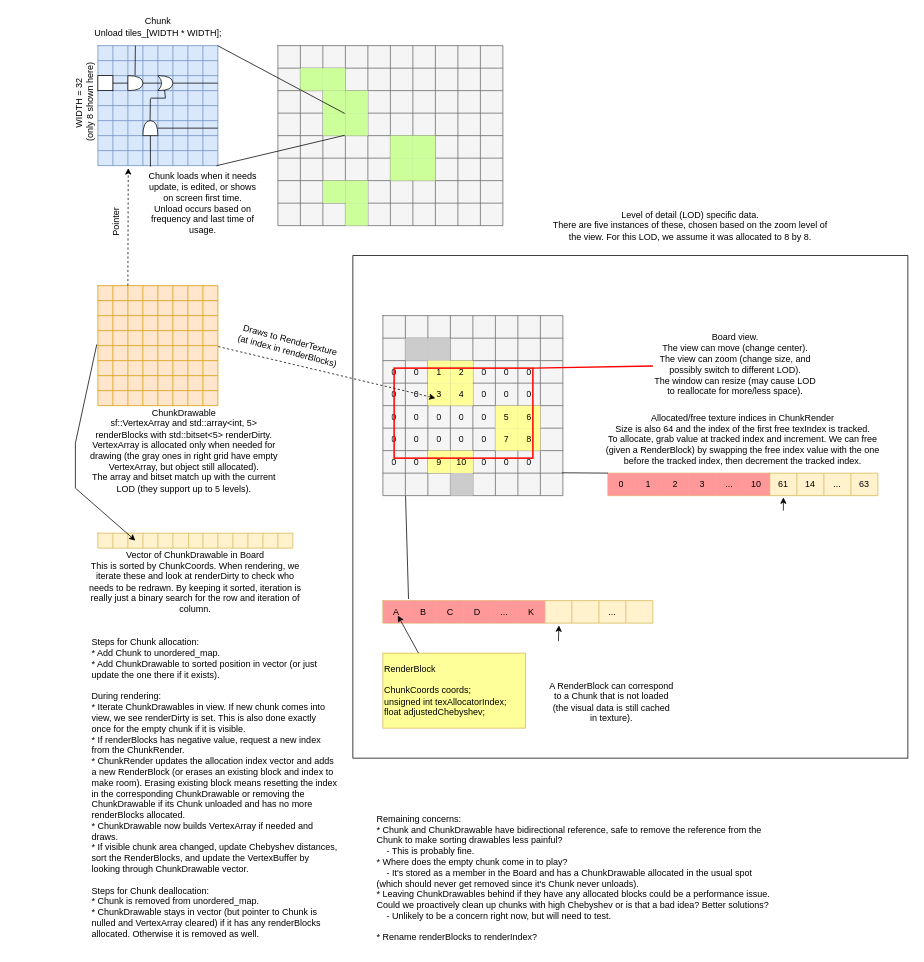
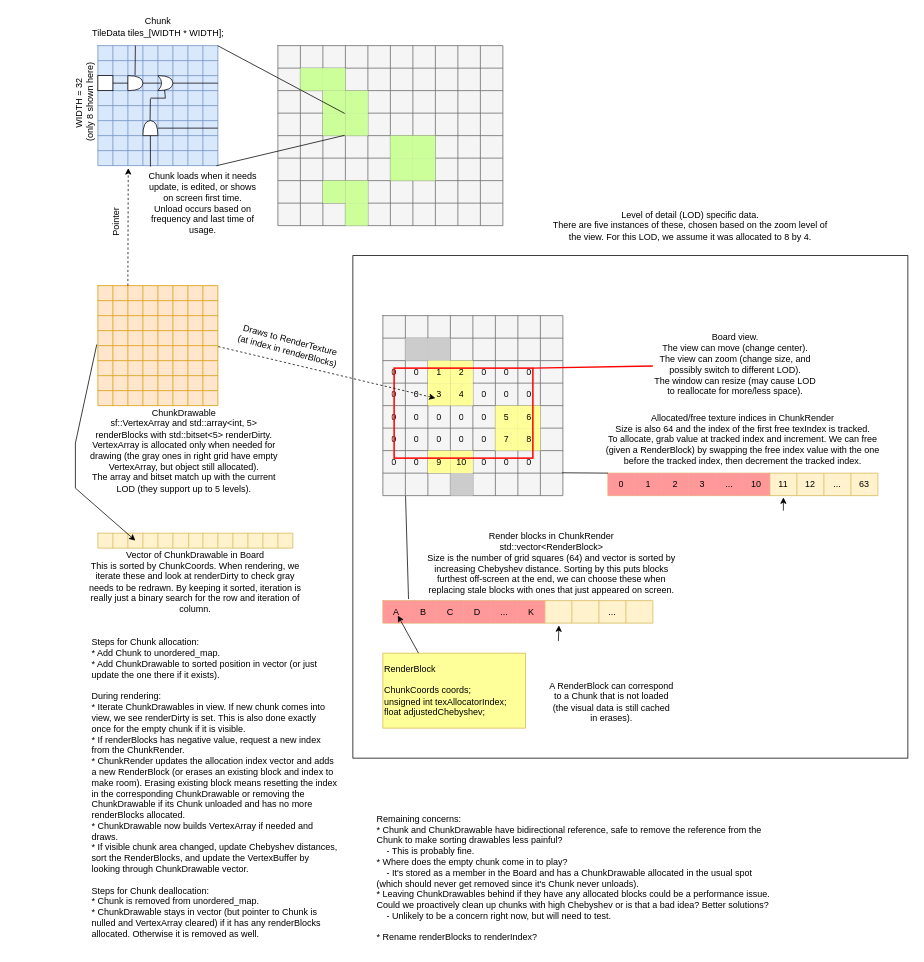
node "Chunk Unload tiles_[WIDTH * WIDTH];": label "Chunk Unload tiles_[WIDTH * WIDTH];" -> "Chunk TileData tiles_[WIDTH * WIDTH];"
node "Level of detail (LOD) specific data. There are five instances of these, chosen based on the zoom level of the view. For this LOD, we assume it was allocated to 8 by 8.": label "Level of detail (LOD) specific data. There are five instances of these, chosen based on the zoom level of the view. For this LOD, we assume it was allocated to 8 by 8." -> "Level of detail (LOD) specific data. There are five instances of these, chosen based on the zoom level of the view. For this LOD, we assume it was allocated to 8 by 4."
node "61": label "61" -> "11"
node "14": label "14" -> "12"
node "Render blocks in ChunkRender std::vector<RenderBlock> Size is the number of grid squares (64) and vector is sorted by increasing Chebyshev distance. Sorting by this puts blocks furthest off-screen at the end, we can choose these when replacing stale blocks with ones that just appeared on screen.": added
node "Vector of ChunkDrawable in Board This is sorted by ChunkCoords. When rendering, we iterate these and look at renderDirty to check who needs to be redrawn. By keeping it sorted, iteration is really just a binary search for the row and iteration of column.": label "Vector of ChunkDrawable in Board This is sorted by ChunkCoords. When rendering, we iterate these and look at renderDirty to check who needs to be redrawn. By keeping it sorted, iteration is really just a binary search for the row and iteration of column." -> "Vector of ChunkDrawable in Board This is sorted by ChunkCoords. When rendering, we iterate these and look at renderDirty to check gray needs to be redrawn. By keeping it sorted, iteration is really just a binary search for the row and iteration of column."
node "A RenderBlock can correspond to a Chunk that is not loaded (the visual data is still cached in texture).": label "A RenderBlock can correspond to a Chunk that is not loaded (the visual data is still cached in texture)." -> "A RenderBlock can correspond to a Chunk that is not loaded (the visual data is still cached in erases)."
